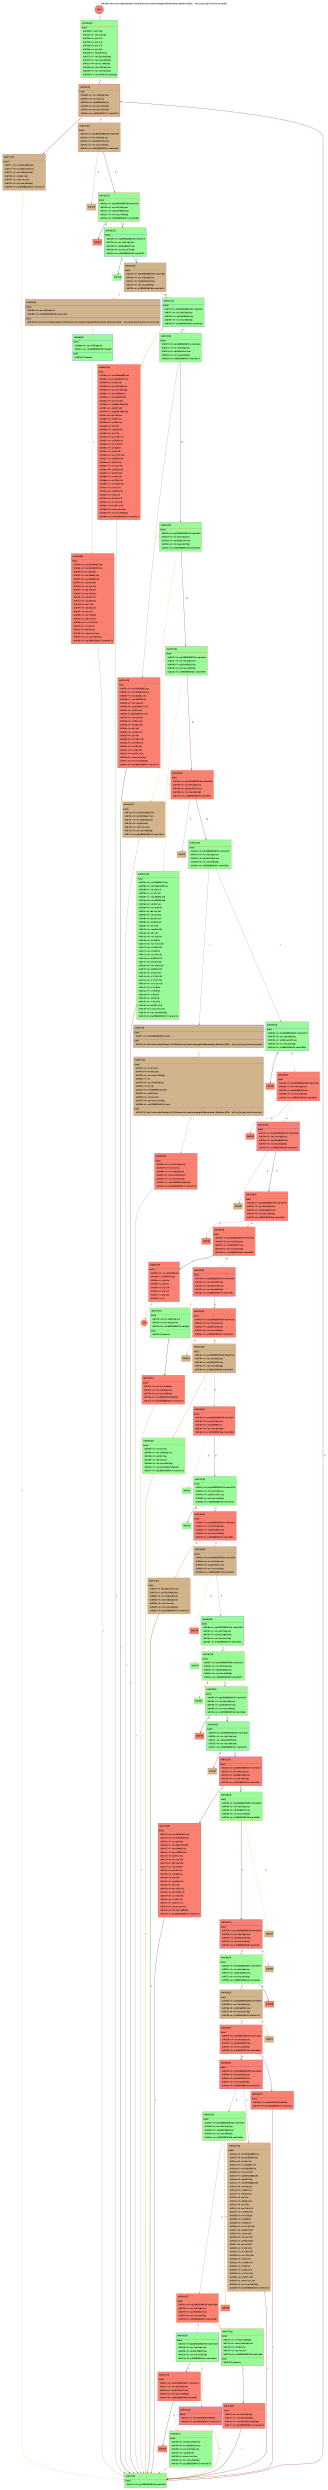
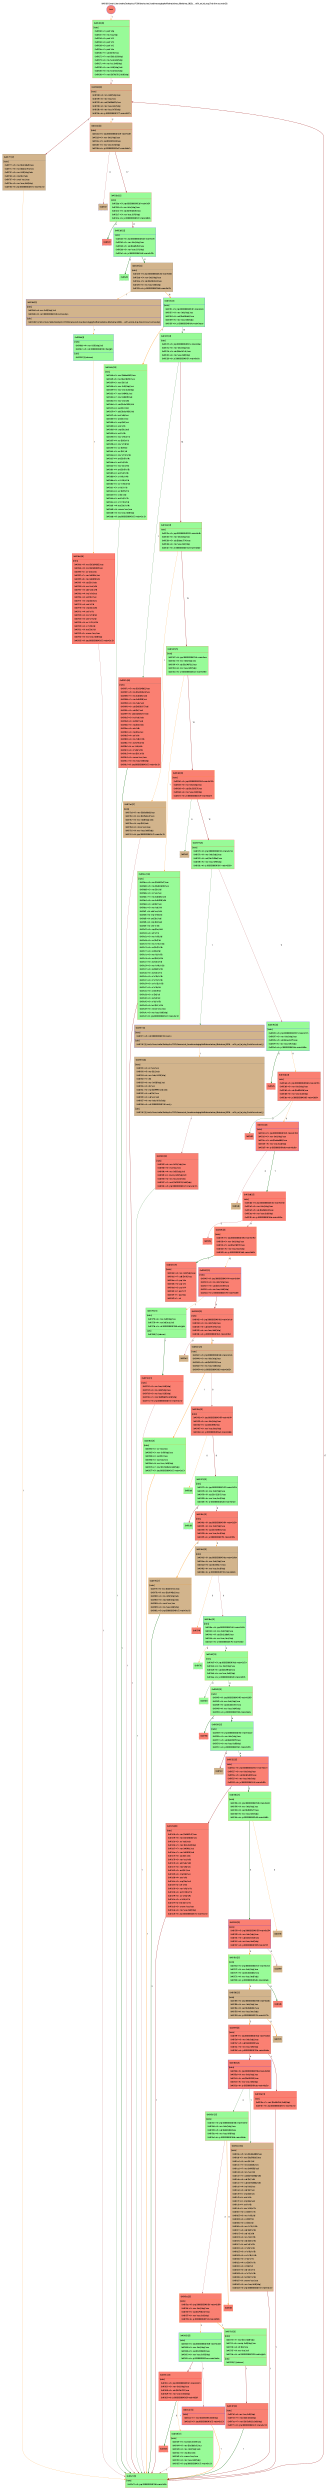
node "0x401d4a [150]": fillcolor salmon -> palegreen
node "Exit": removed
